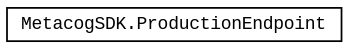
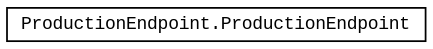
node "MetacogSDK.ProductionEndpoint": label "MetacogSDK.ProductionEndpoint" -> "ProductionEndpoint.ProductionEndpoint"
